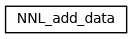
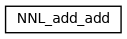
node "NNL_add_data": label "NNL_add_data" -> "NNL_add_add"
